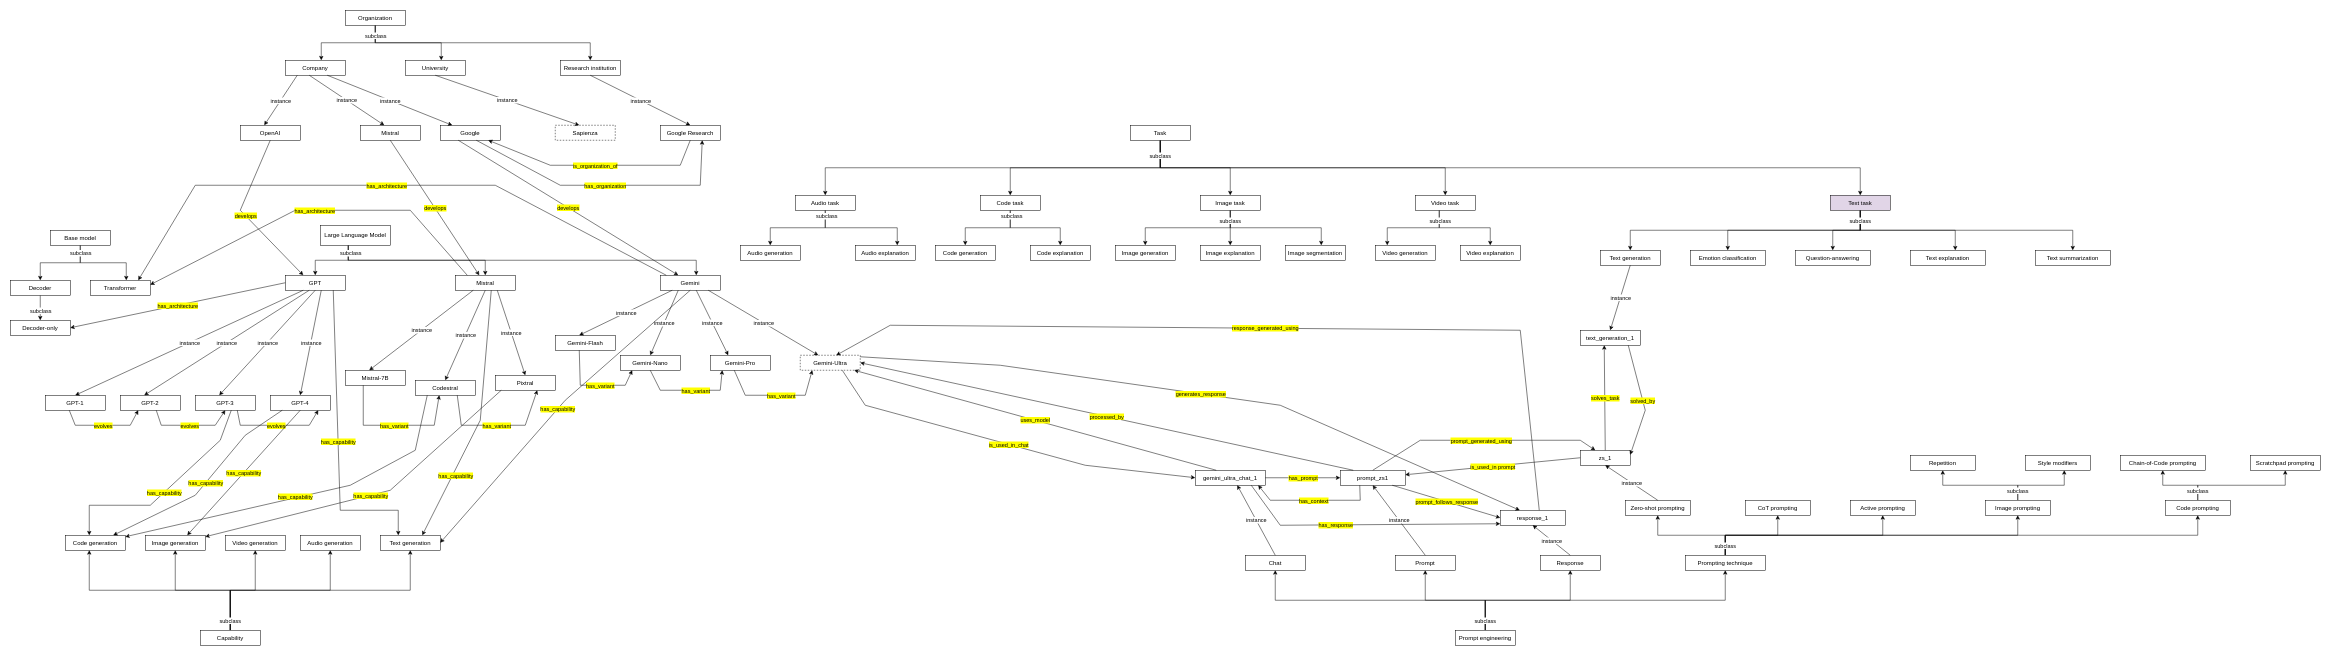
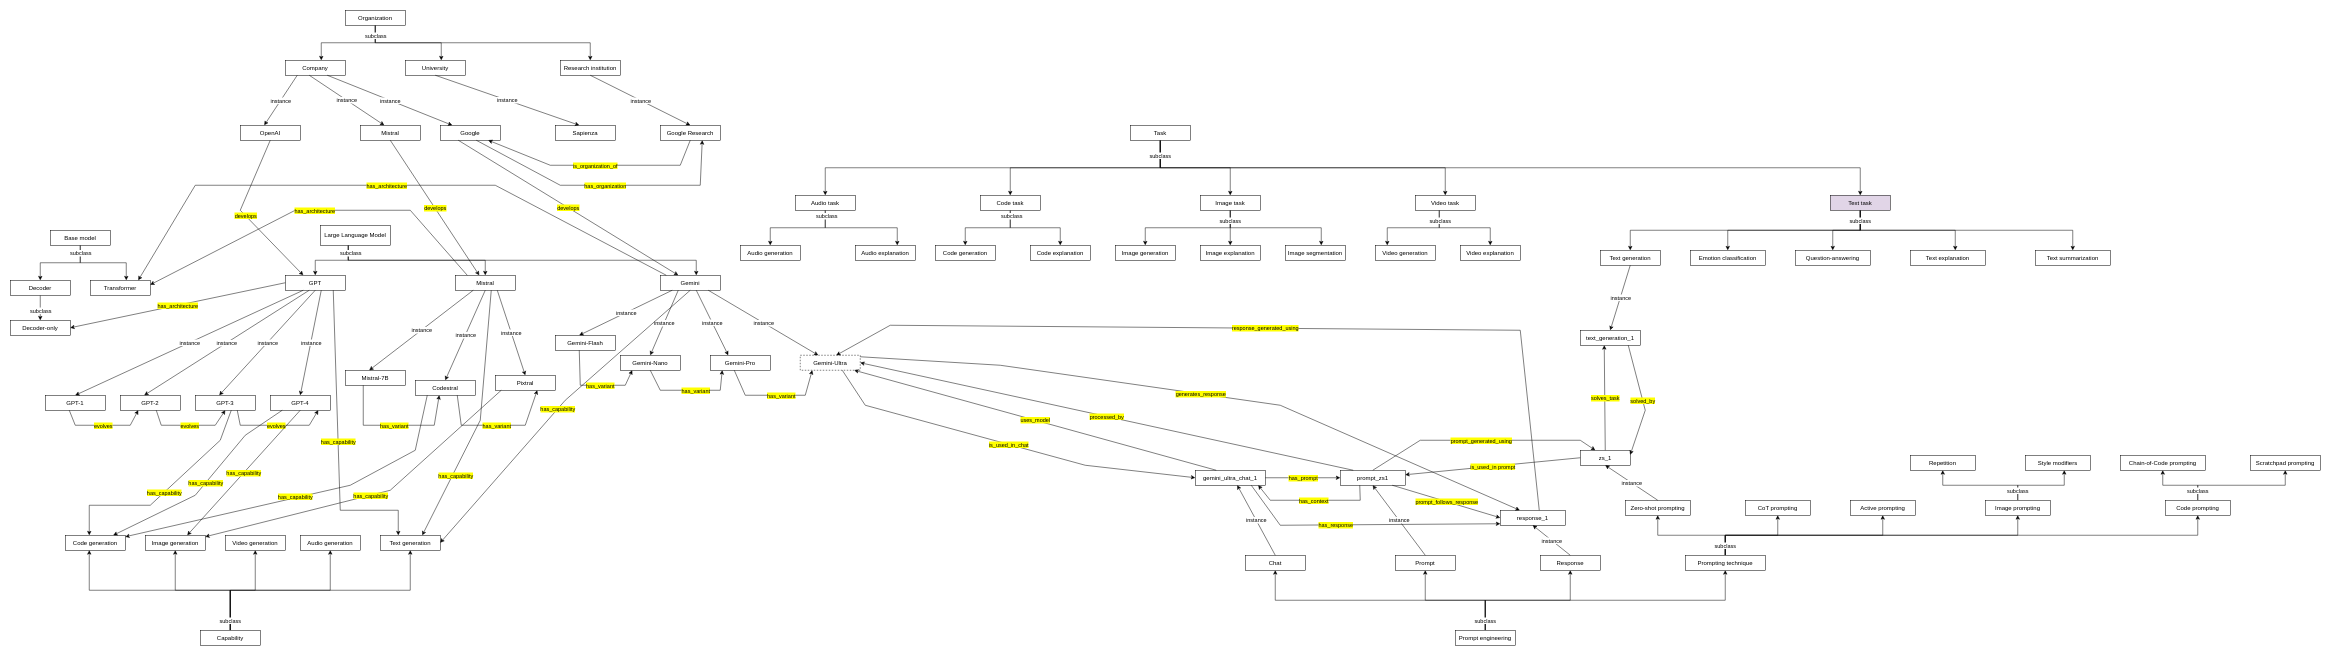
node "Sapienza": style dashed -> solid
